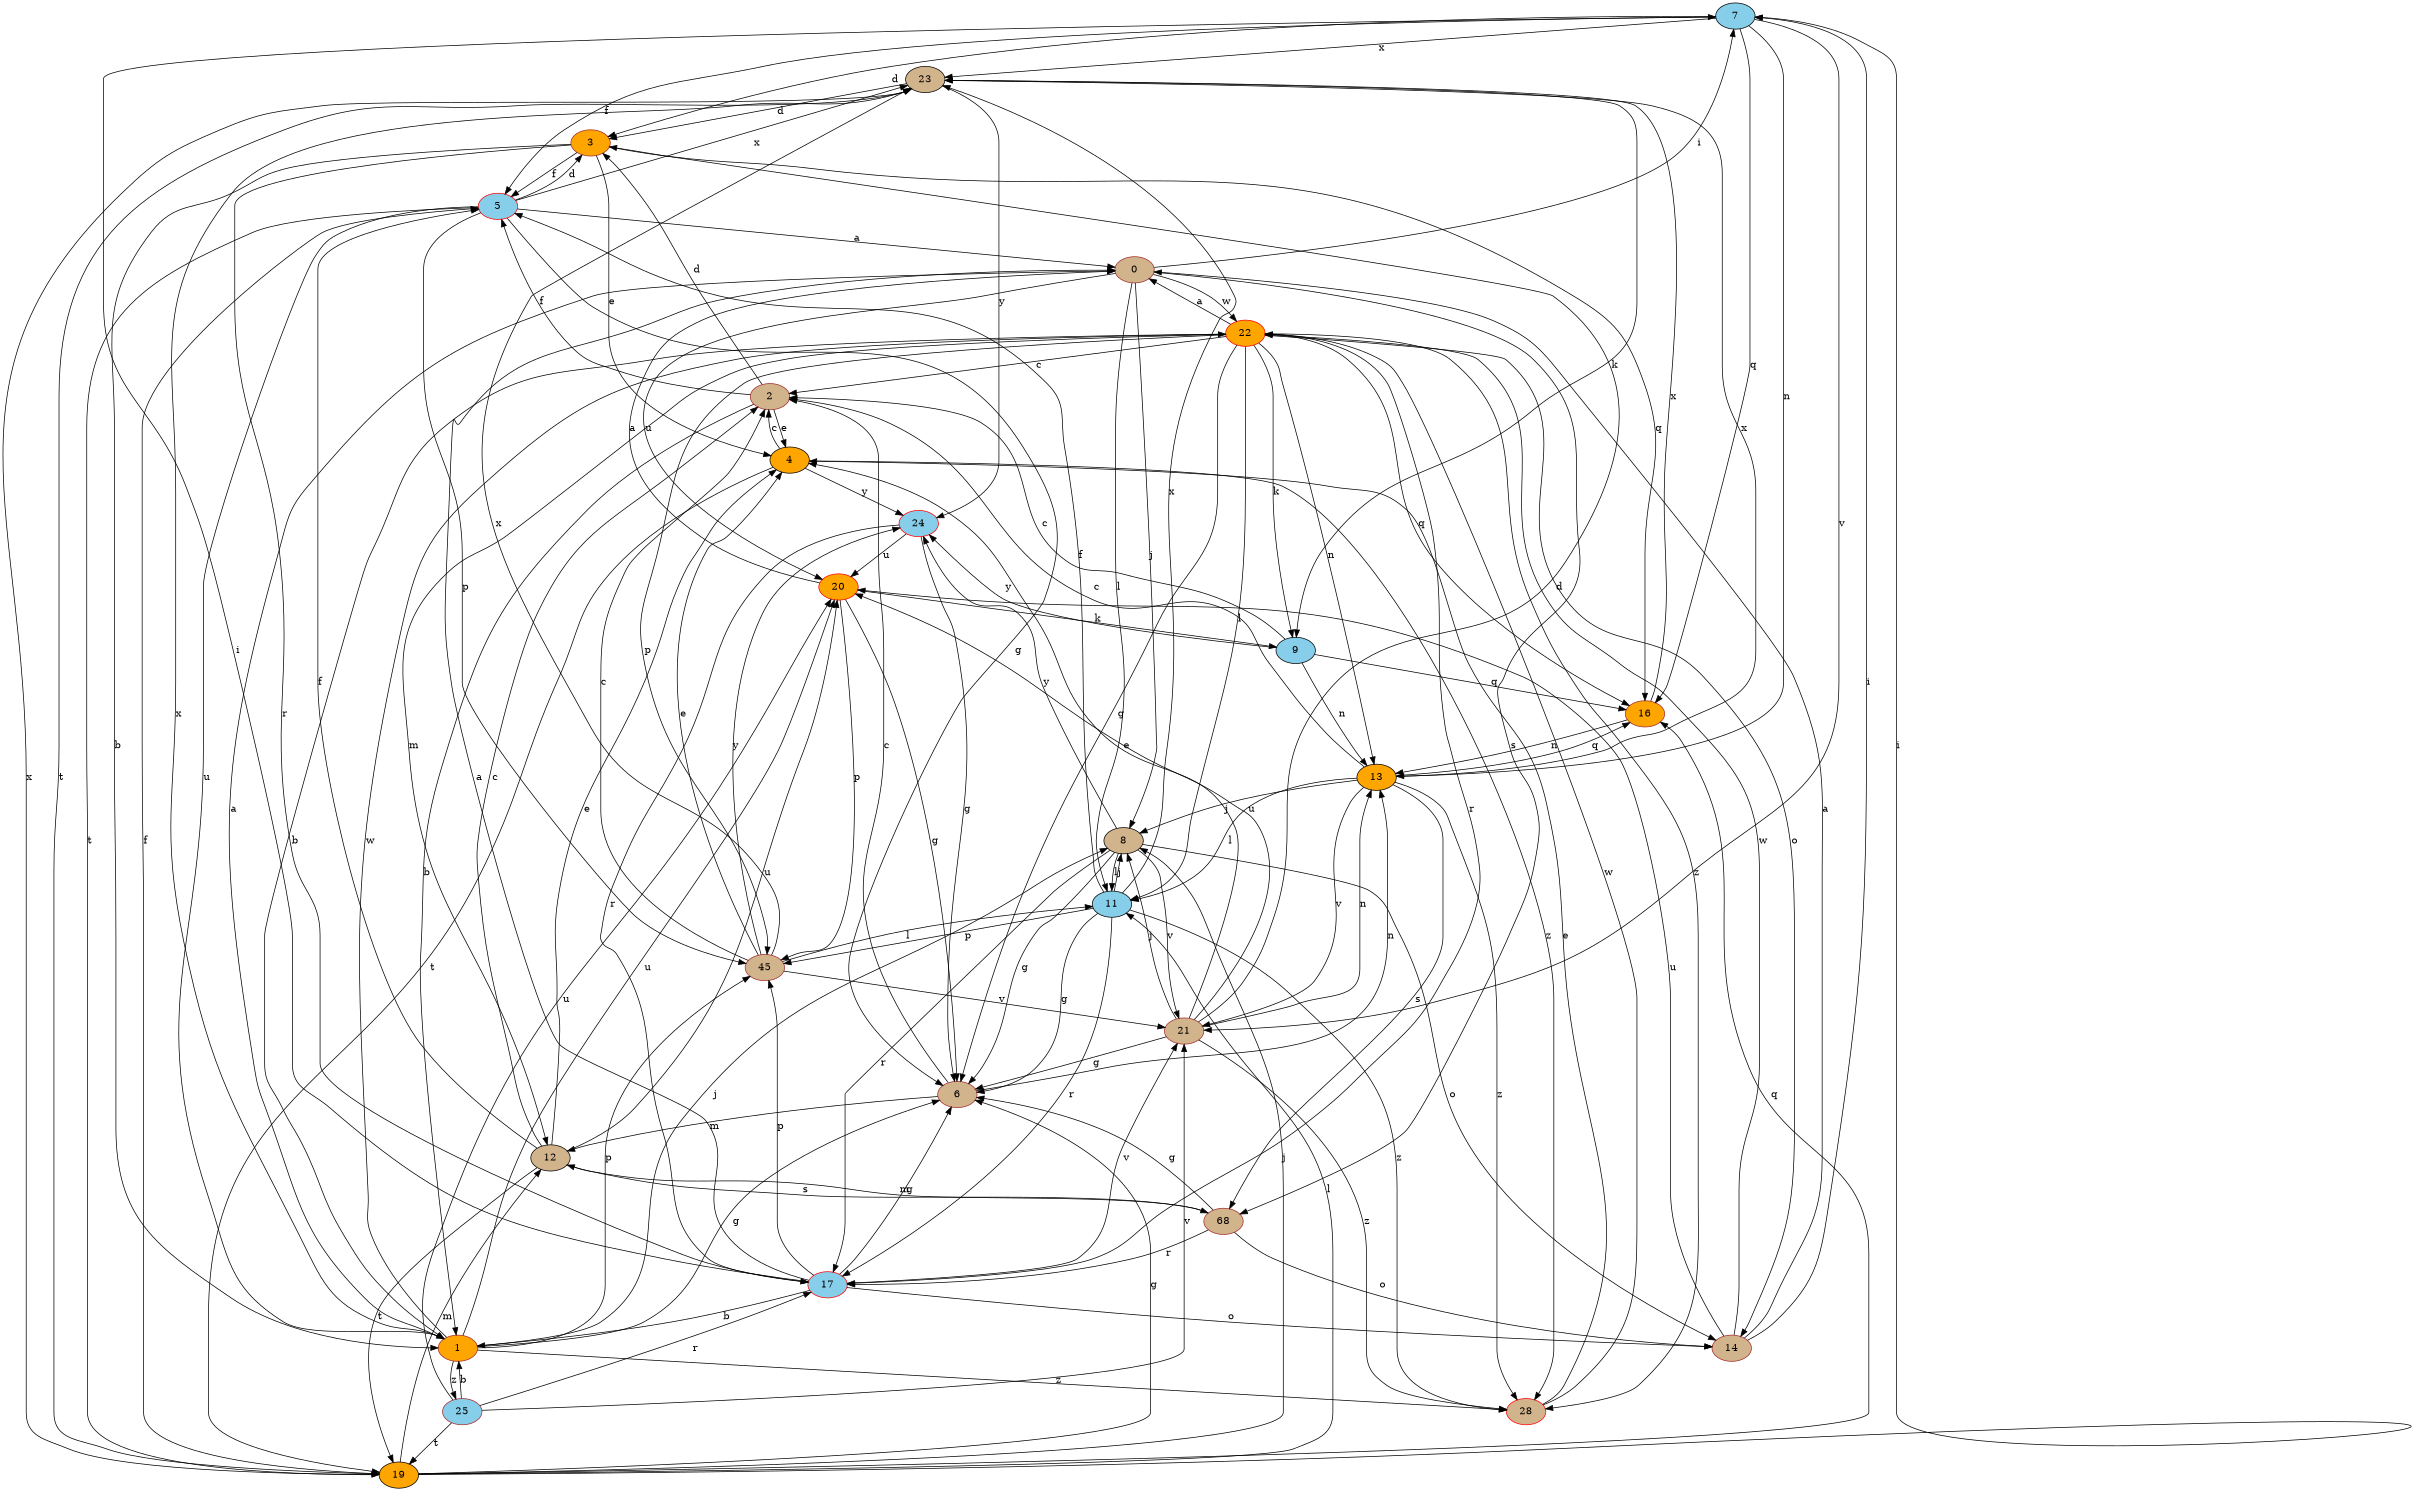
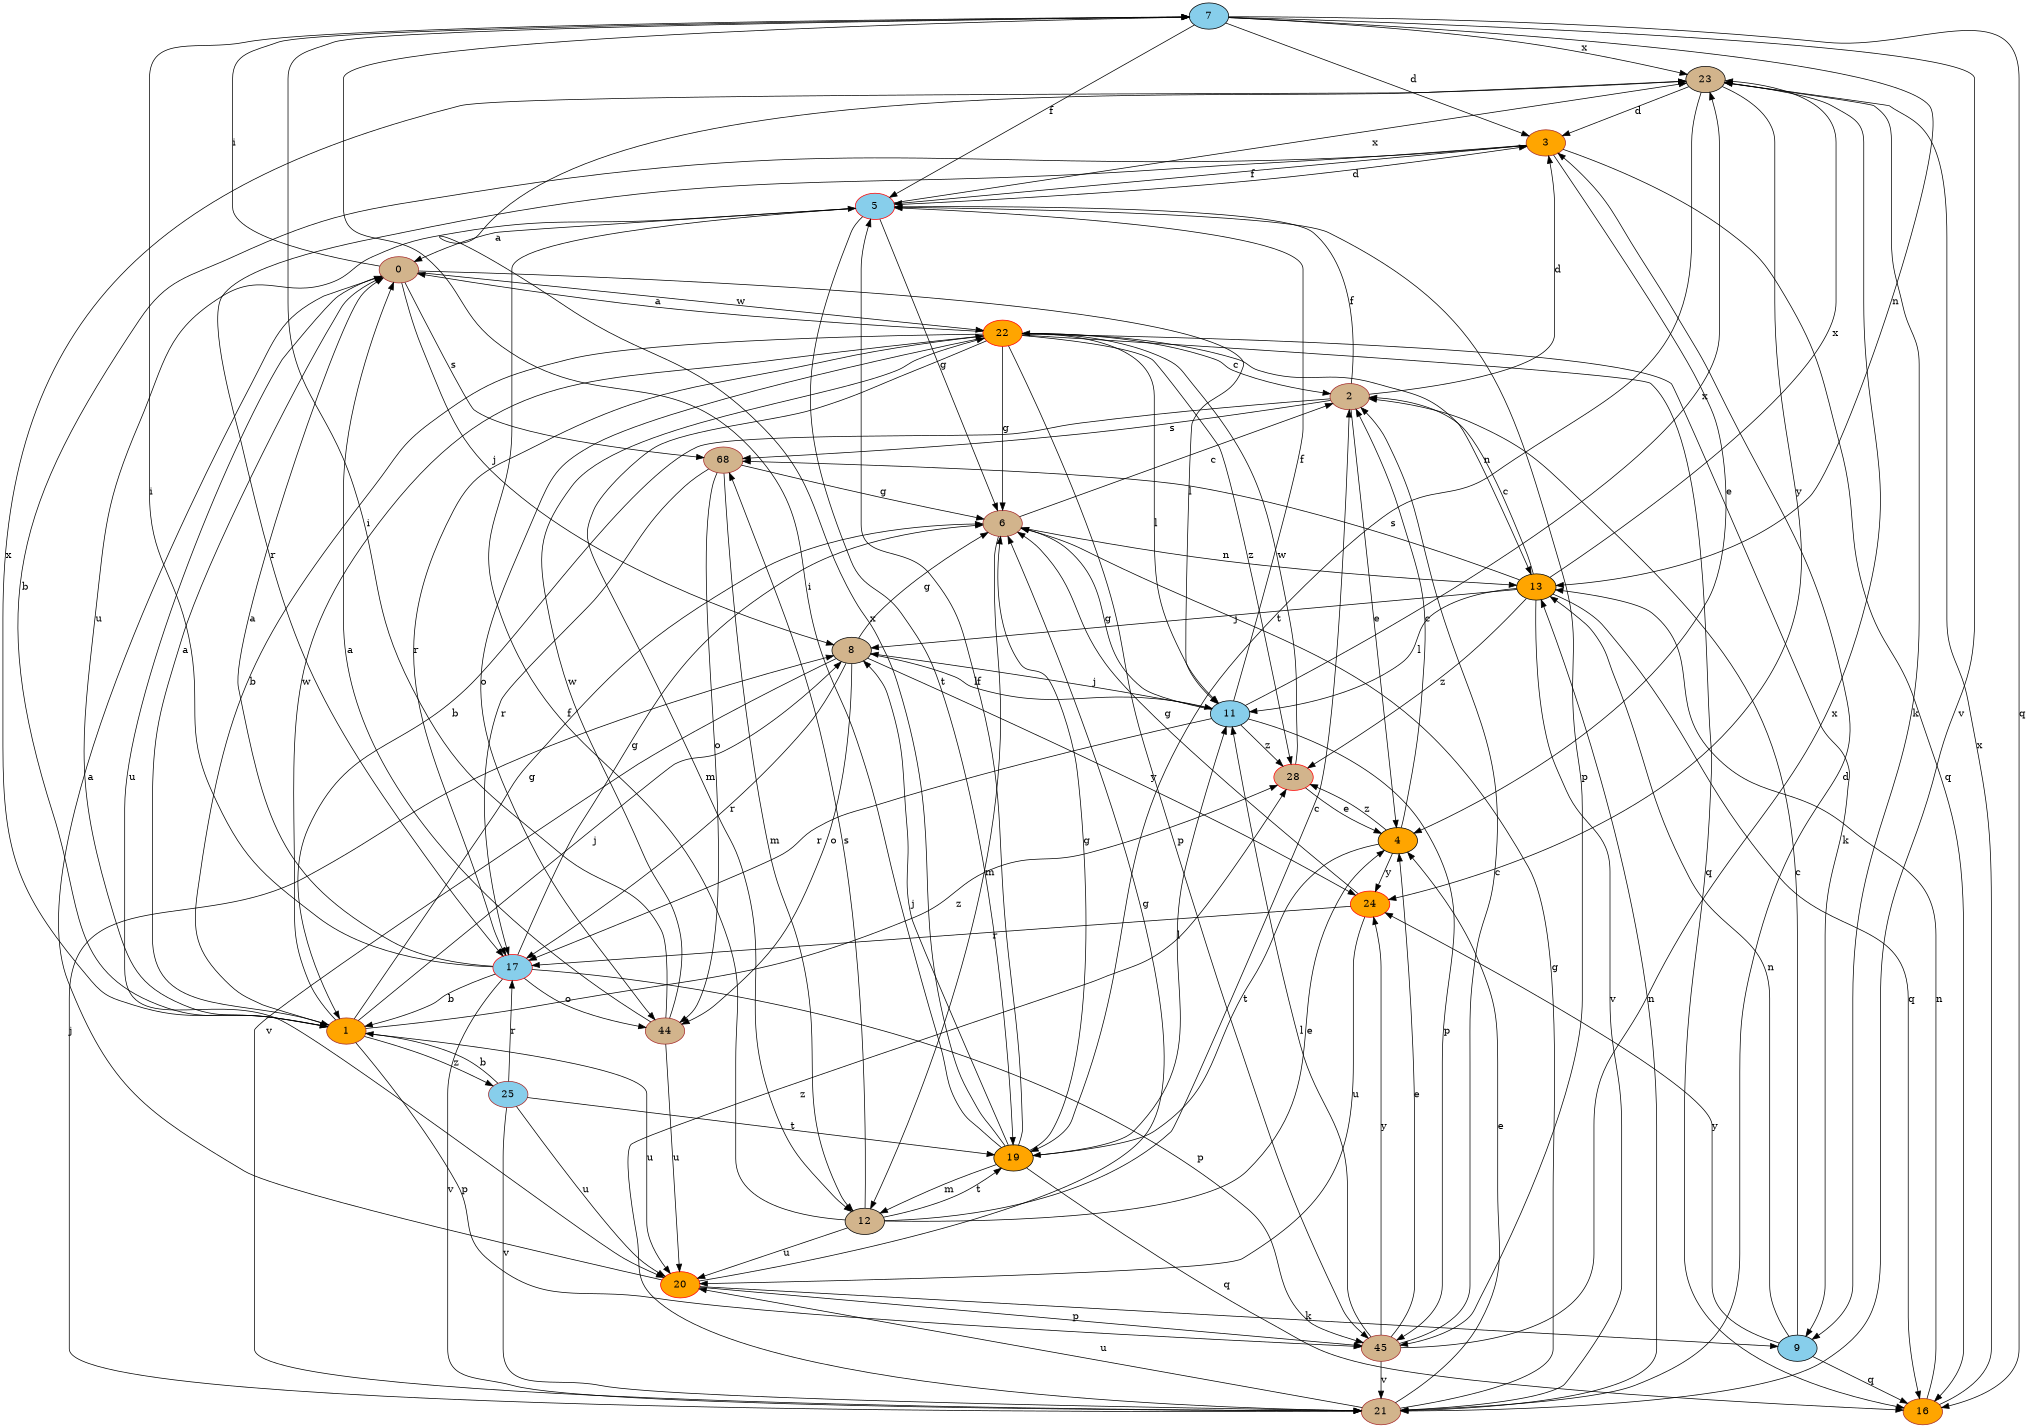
edge "2" -> "68": added, label "s"
node "24": fillcolor skyblue -> orange
node "14": label "14" -> "44"
